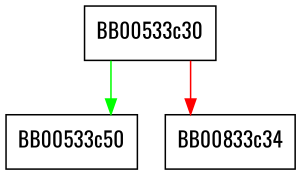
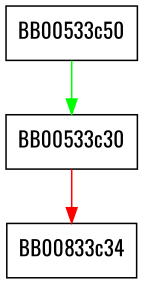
edge "BB00533c30" -> "BB00533c50": reversed
